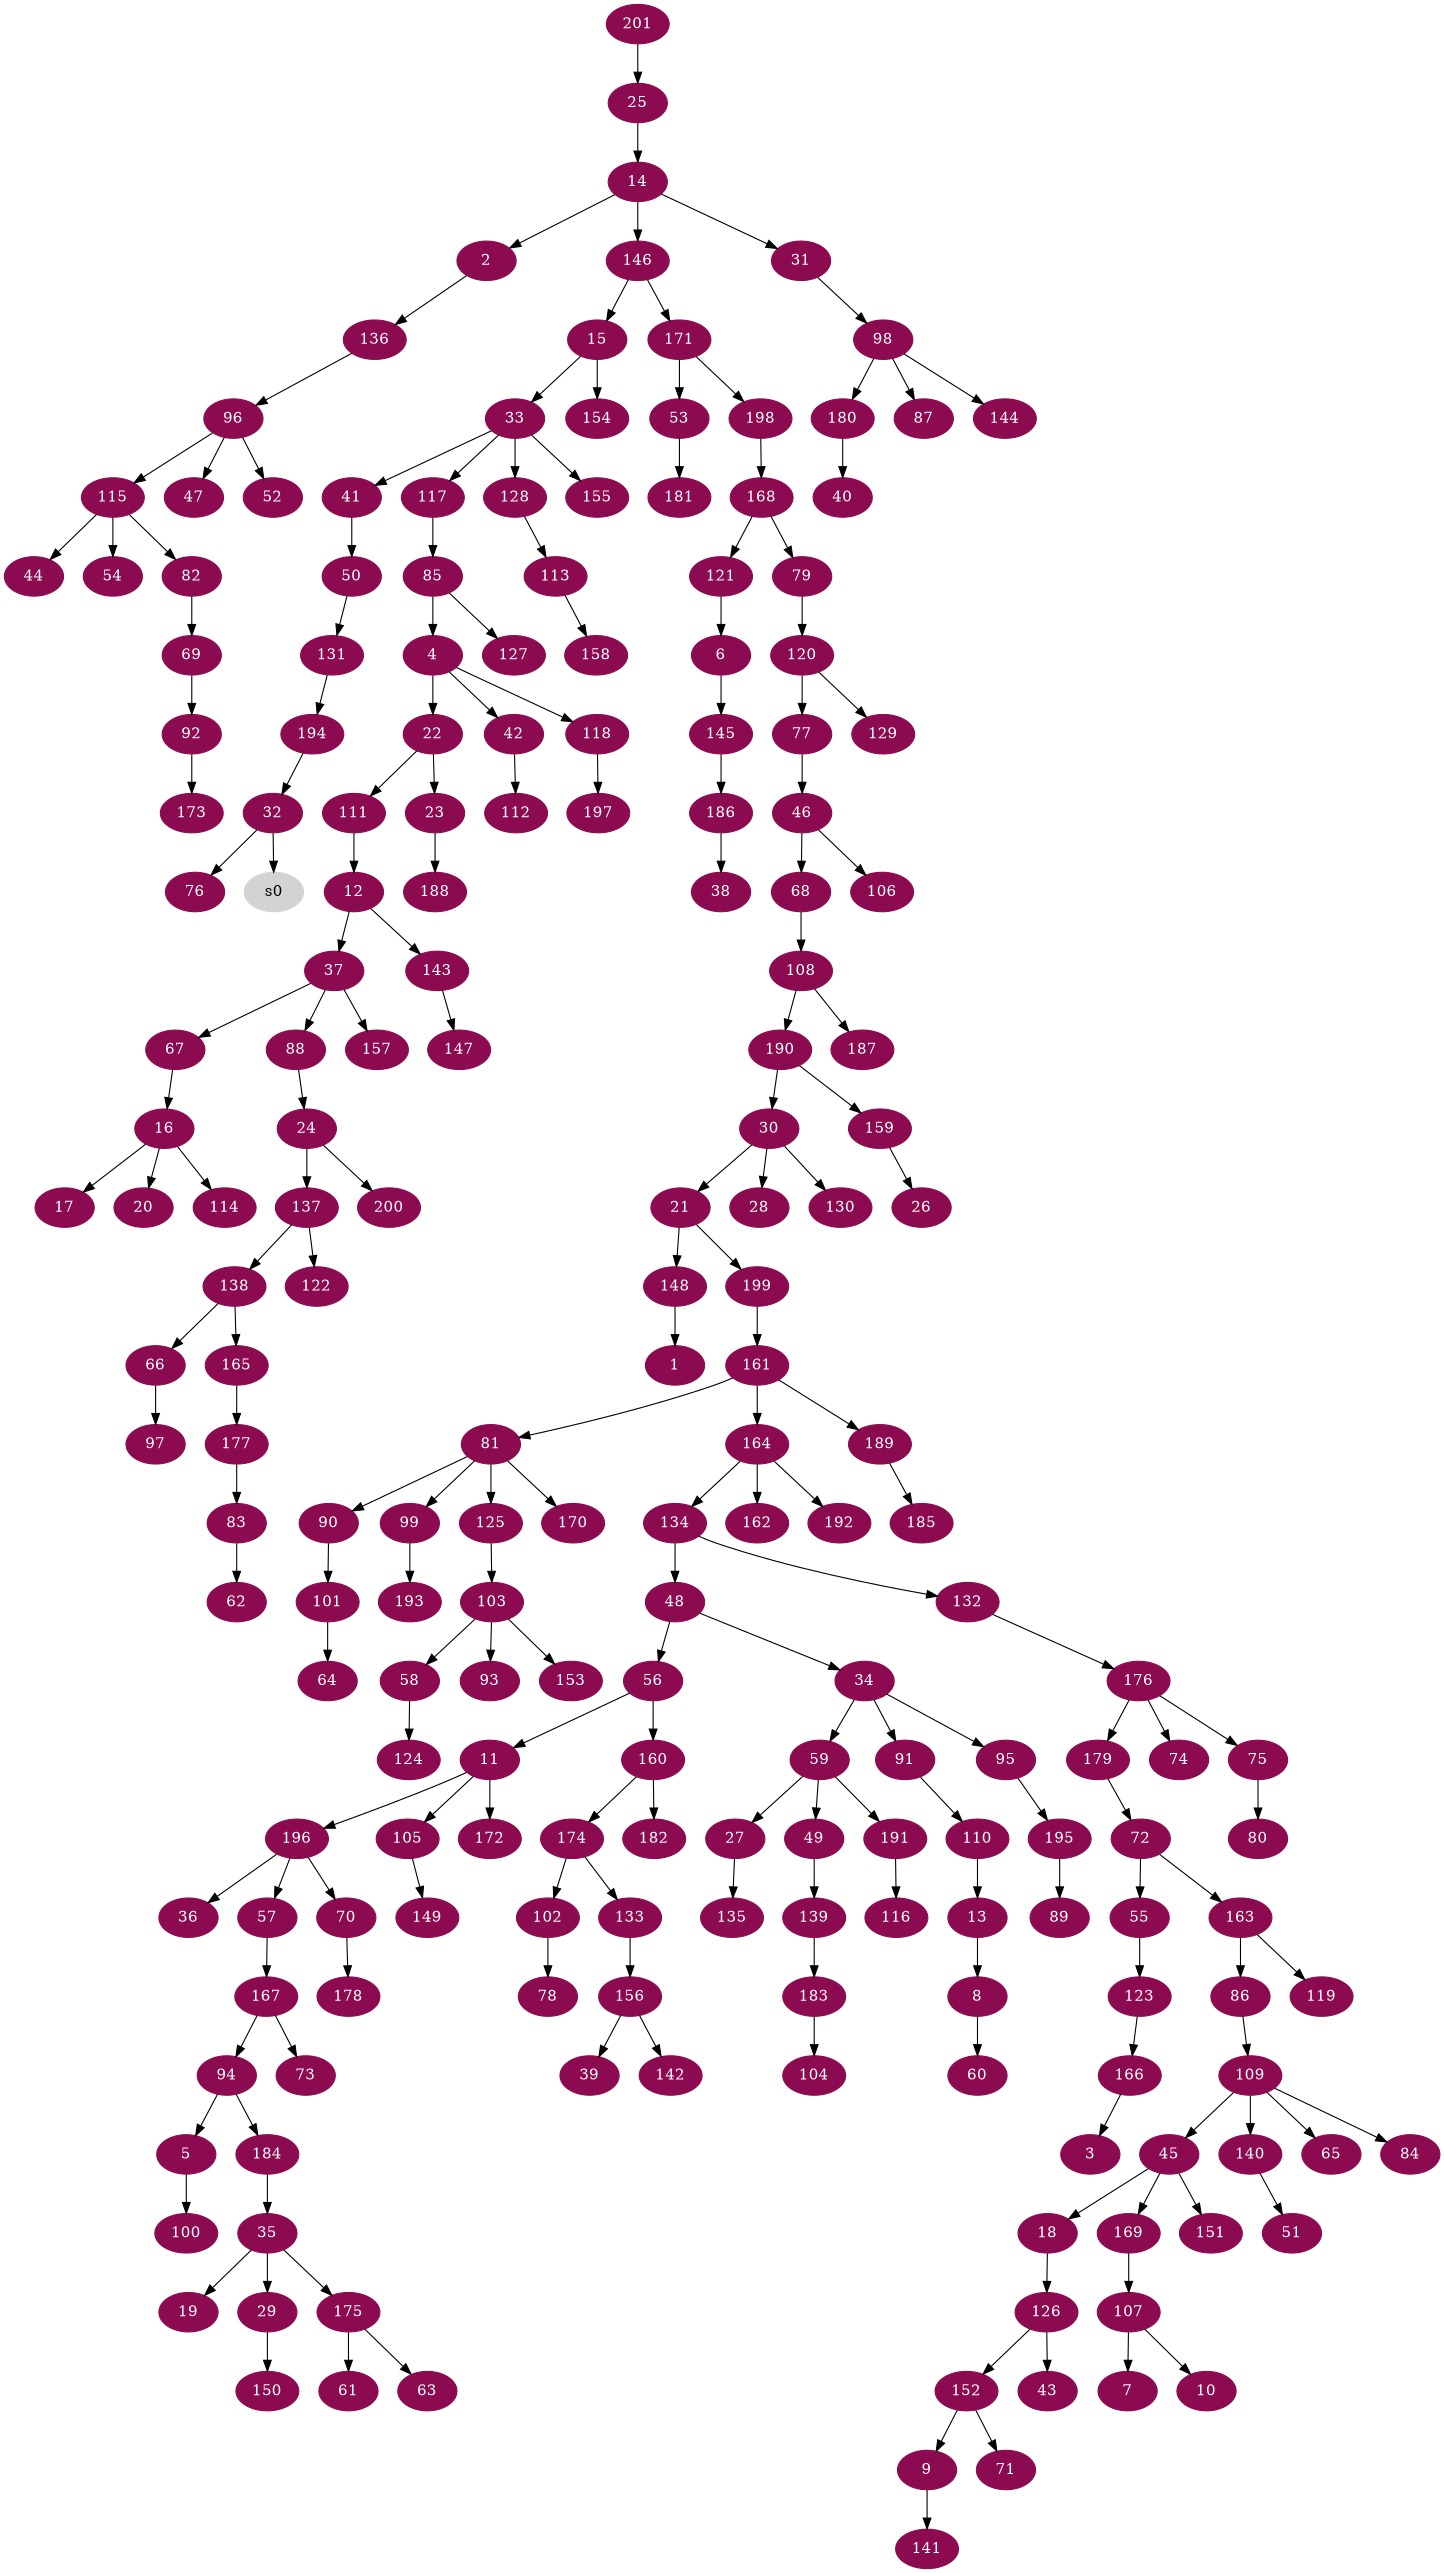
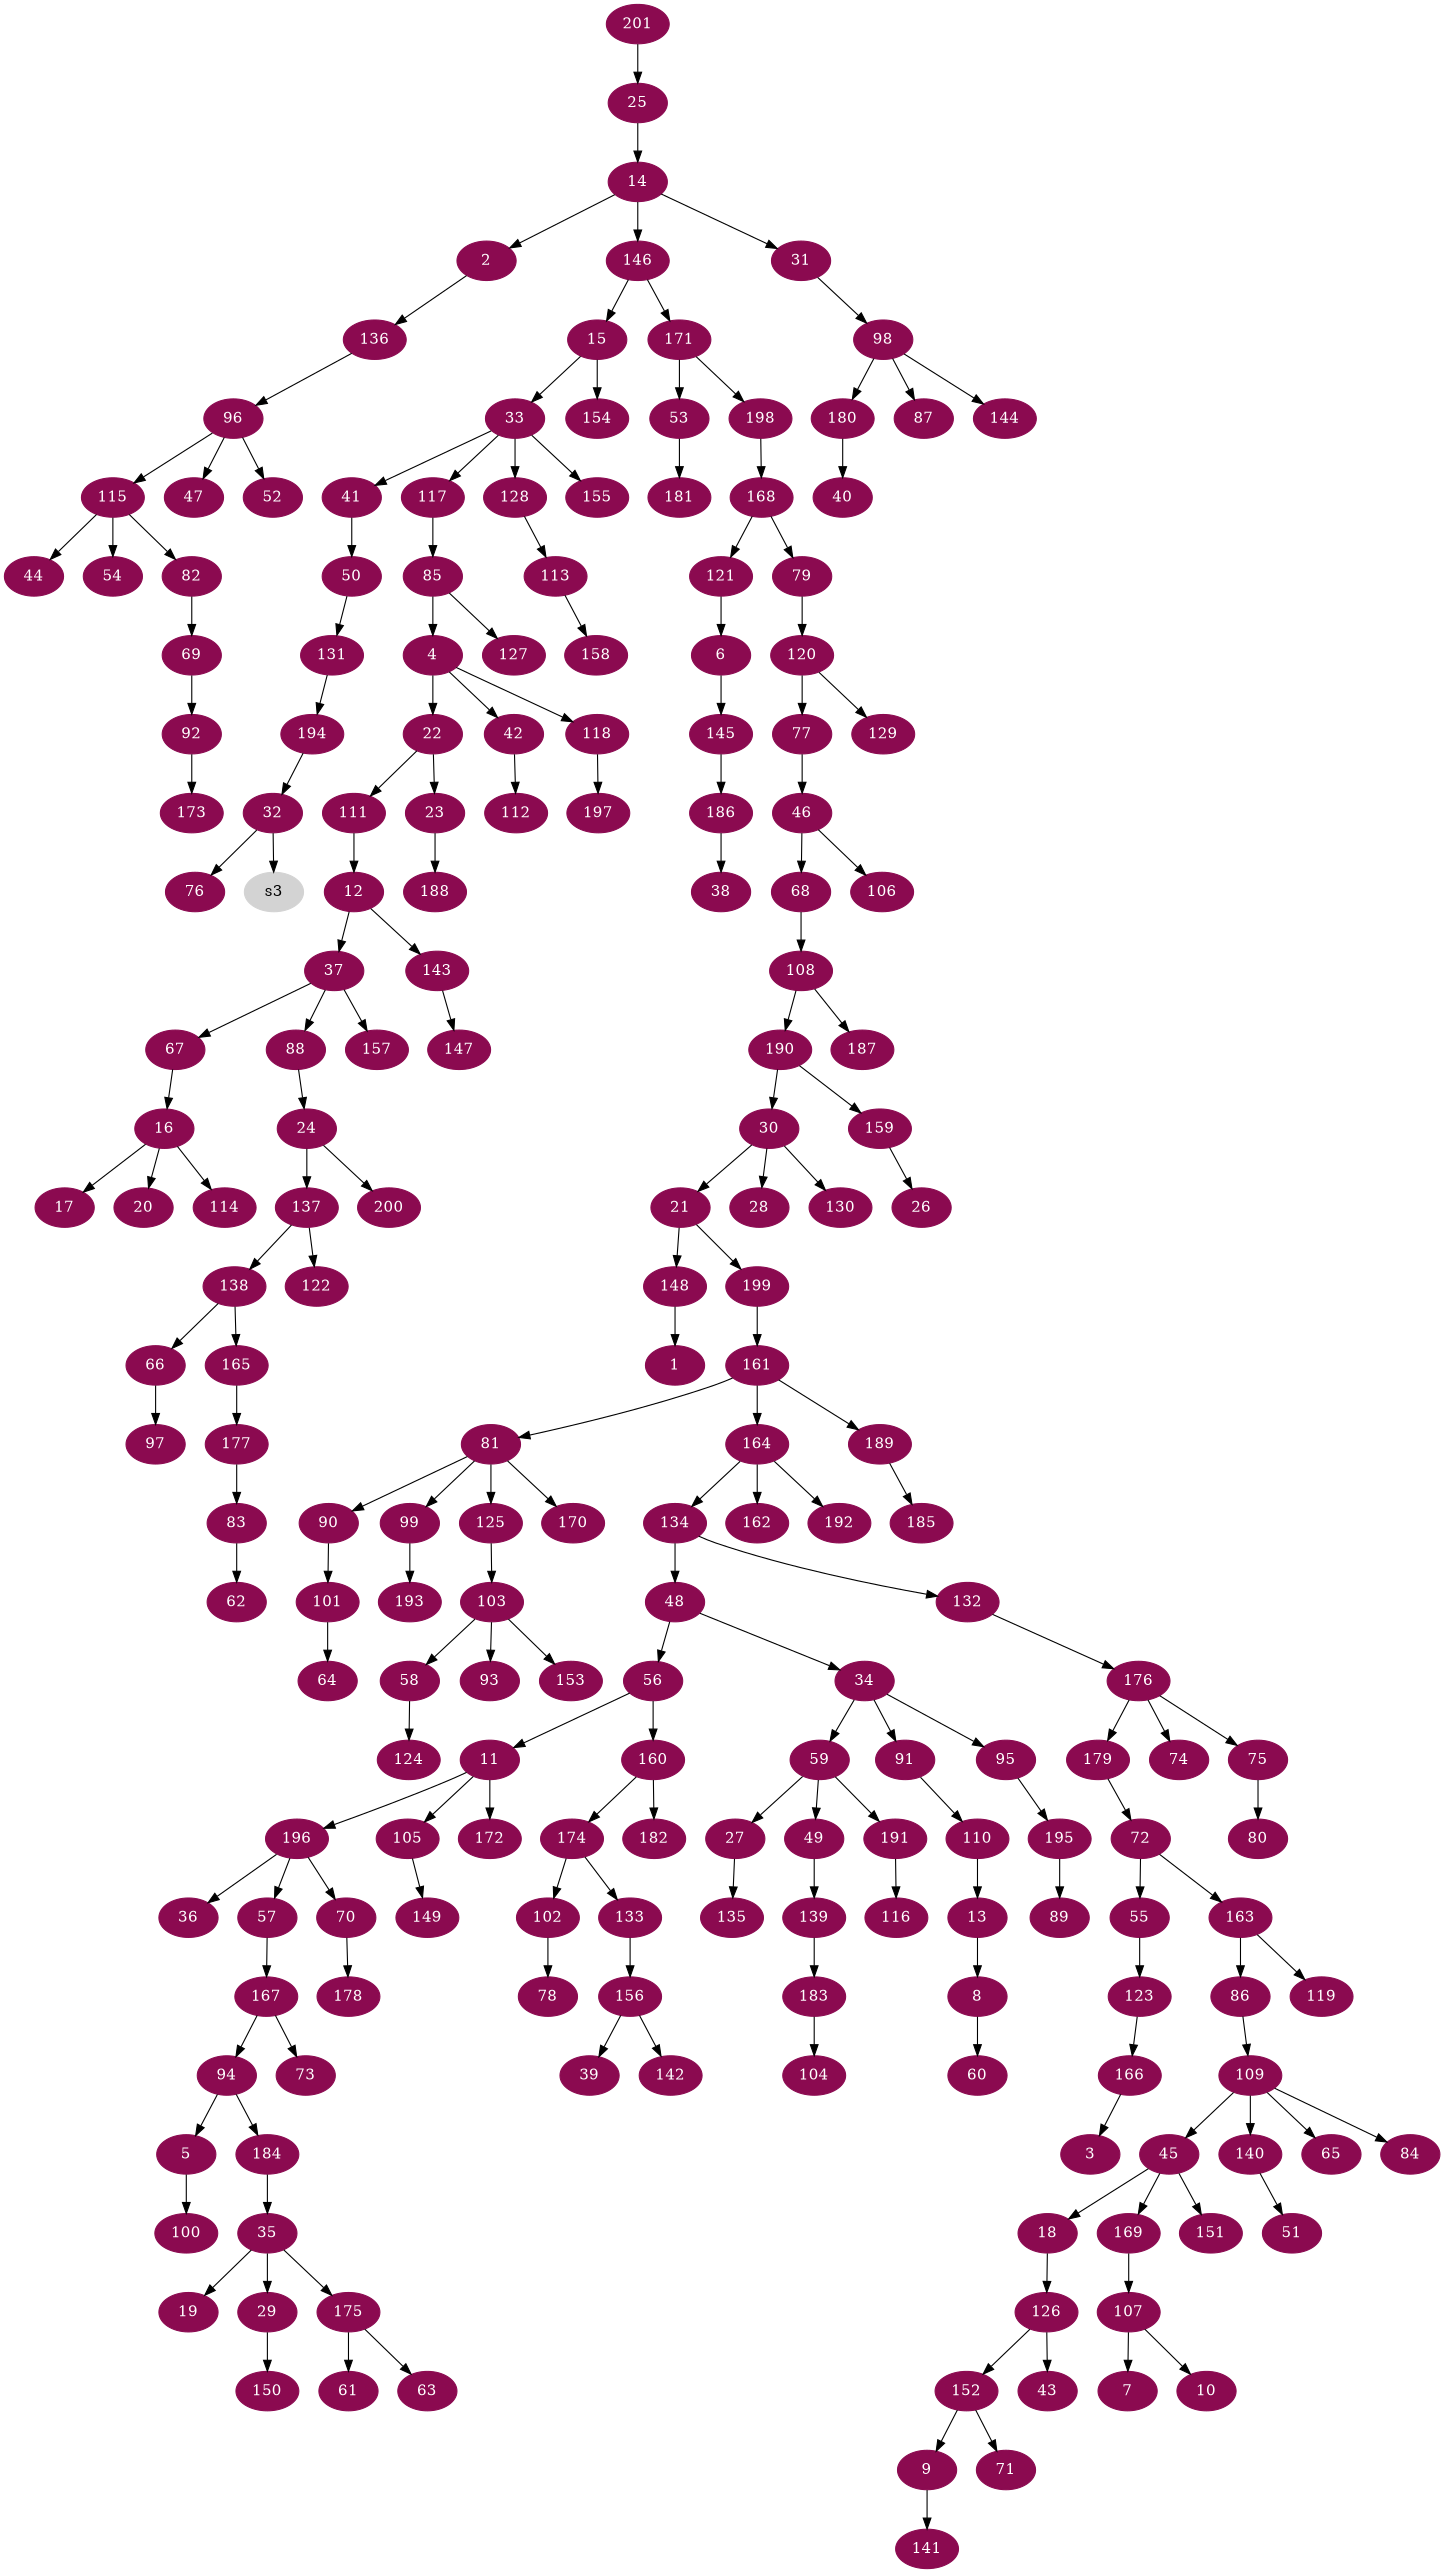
node "s0": label "s0" -> "s3"
